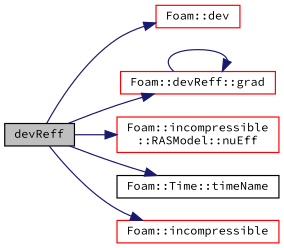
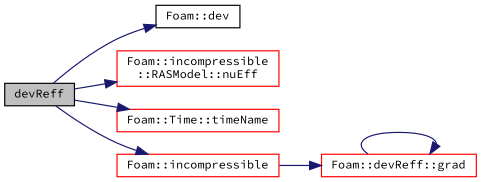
node "Foam::dev": color red -> black
edge "devReff" -> "Foam::devReff::grad": now "Foam::incompressible" -> "Foam::devReff::grad"
node "Foam::Time::timeName": color black -> red
